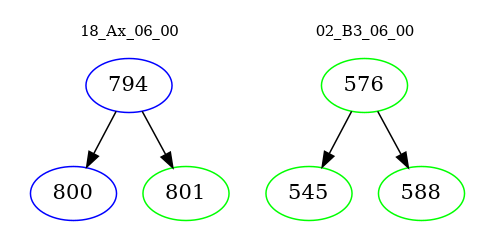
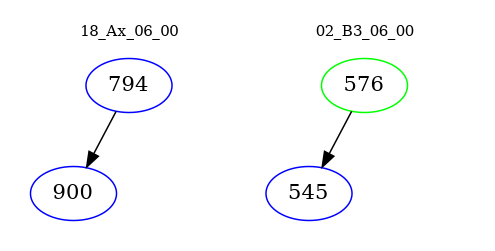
node "800": label "800" -> "900"
node "801": removed
node "545": color green -> blue
node "588": removed
